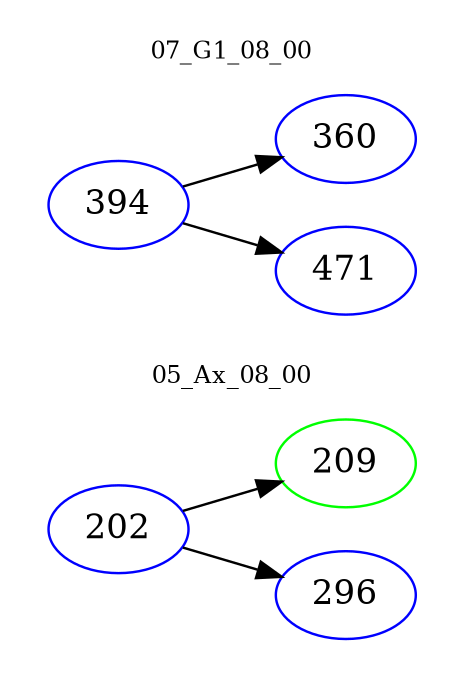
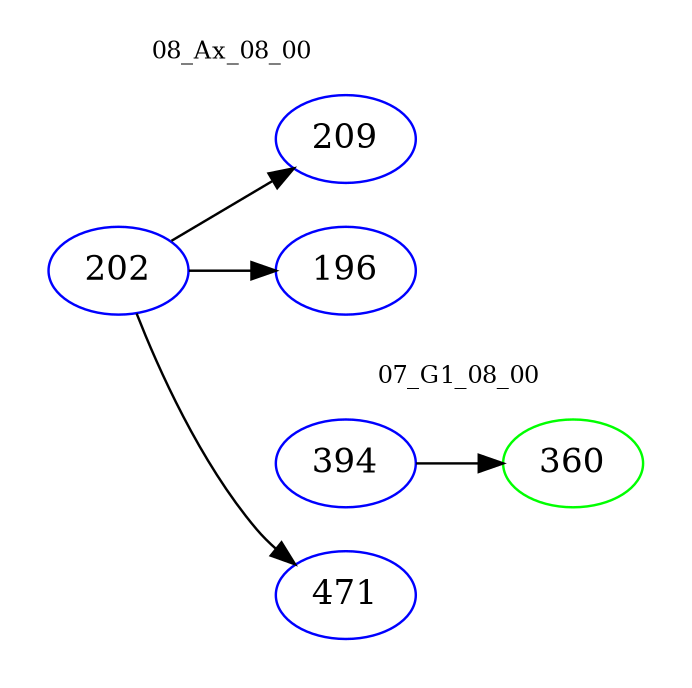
node "360": color blue -> green
edge "394" -> "471": now "202" -> "471"
cluster "05_Ax_08_00": label "05_Ax_08_00" -> "08_Ax_08_00"
node "209": color green -> blue
node "296": label "296" -> "196"
